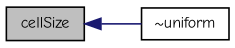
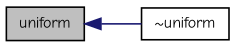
node "cellSize": label "cellSize" -> "uniform"
